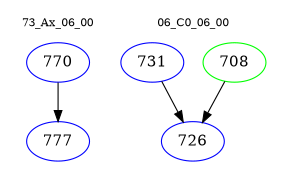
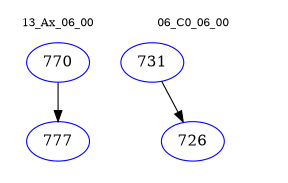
cluster "73_Ax_06_00": label "73_Ax_06_00" -> "13_Ax_06_00"
node "708": removed
